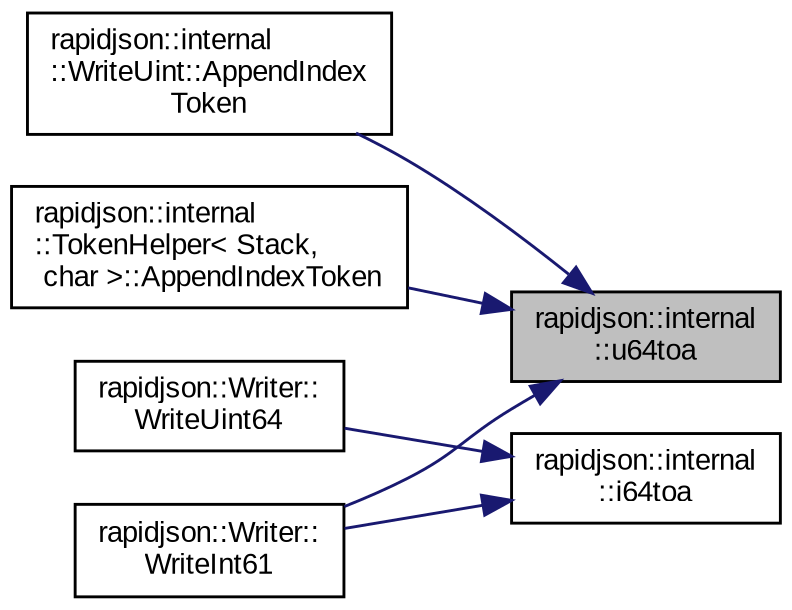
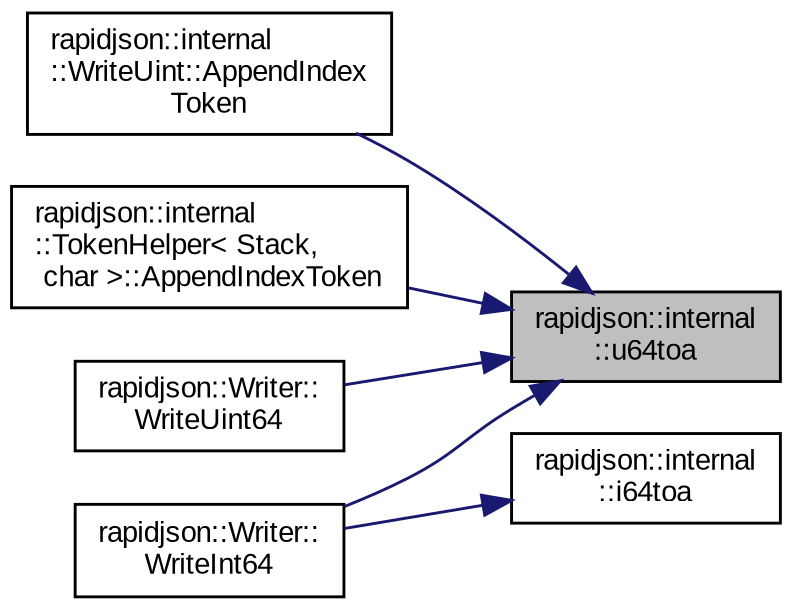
edge "rapidjson::Writer:: WriteUint64" -> "rapidjson::internal ::i64toa": now "rapidjson::Writer:: WriteUint64" -> "rapidjson::internal ::u64toa"
node "rapidjson::Writer:: WriteInt61": label "rapidjson::Writer:: WriteInt61" -> "rapidjson::Writer:: WriteInt64"
